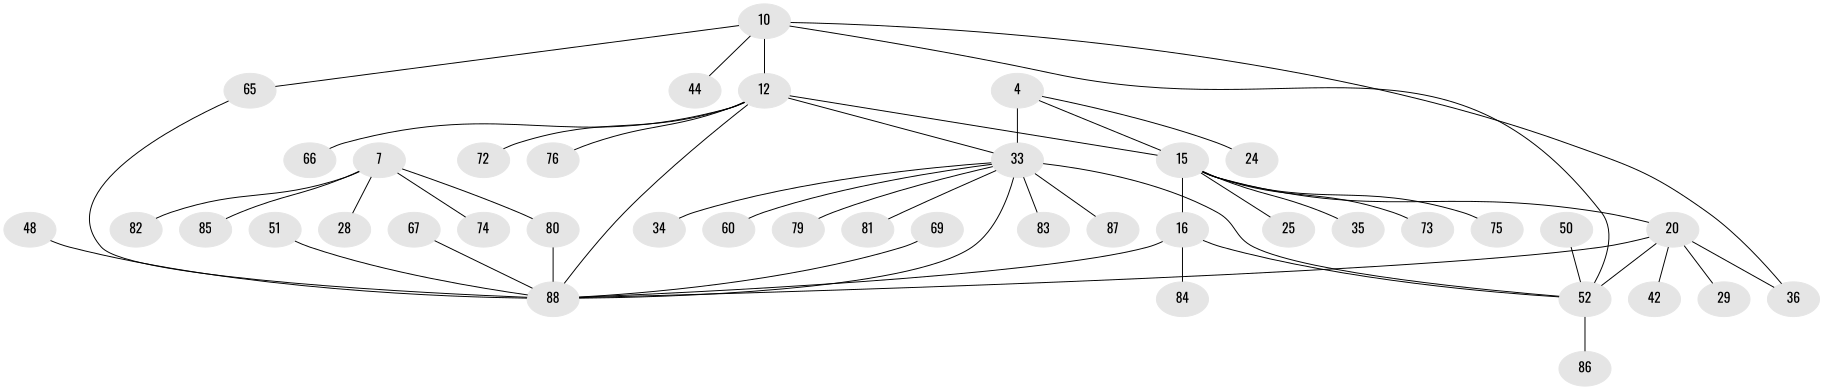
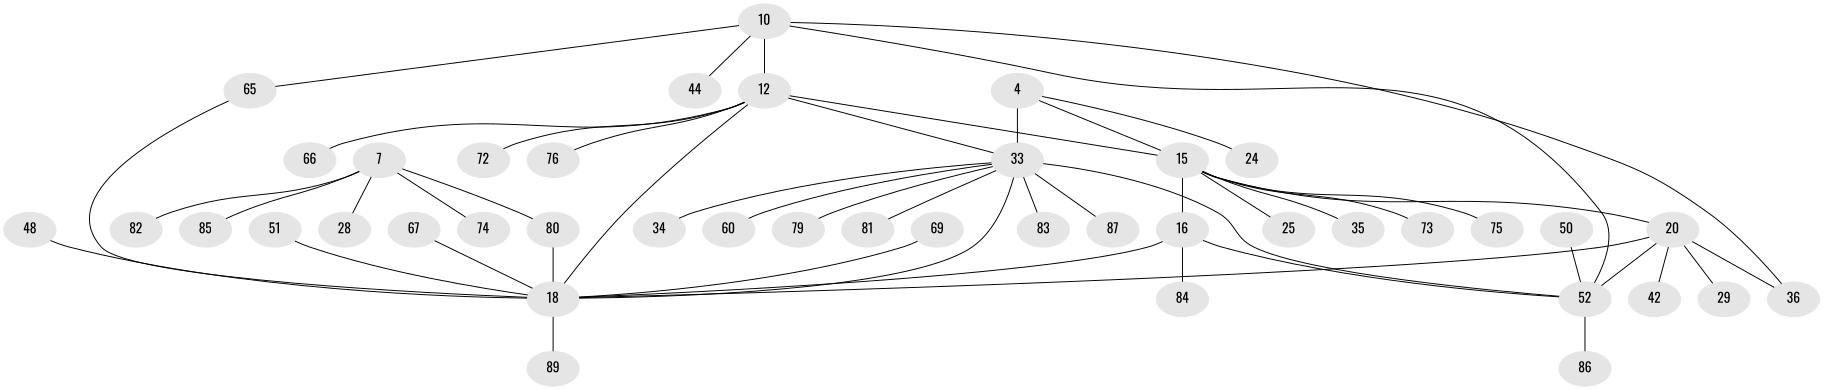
node "88": label "88" -> "18"
node "89": added
